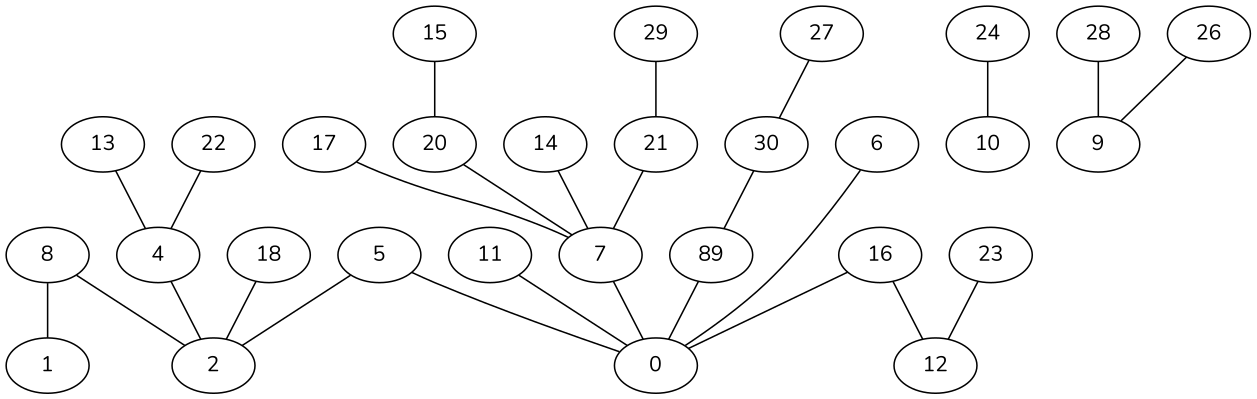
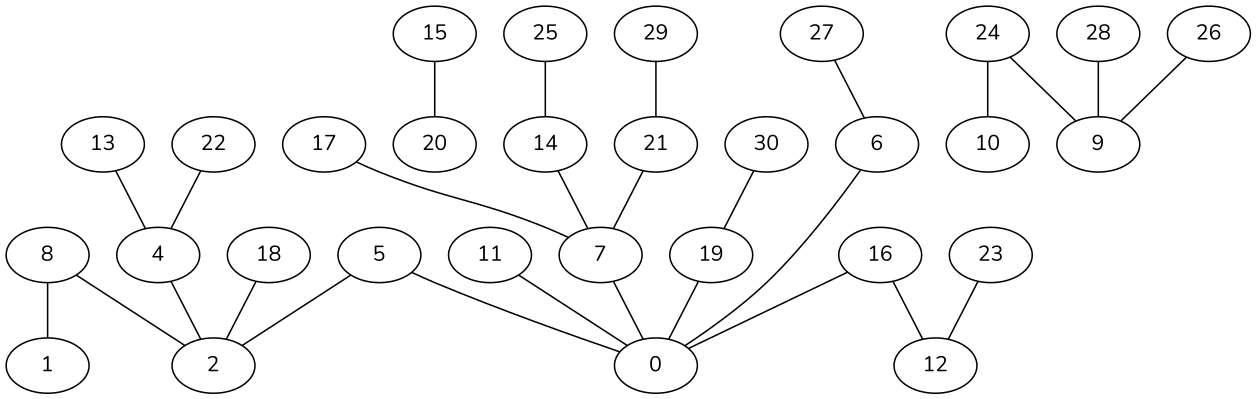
node "25": added
edge "27" -- "30": now "27" -- "6"
edge "24" -- "9": added
edge "20" -- "7": removed
node "89": label "89" -> "19"
